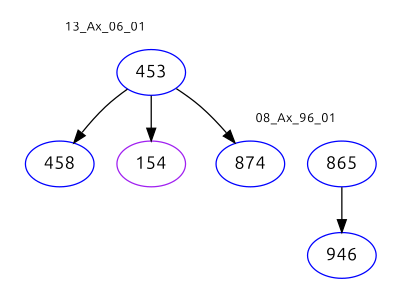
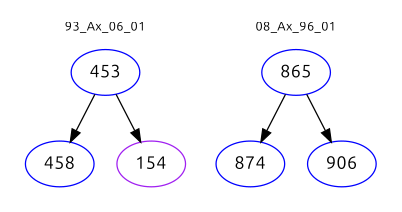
cluster "13_Ax_06_01": label "13_Ax_06_01" -> "93_Ax_06_01"
edge "453" -> "874": now "865" -> "874"
node "946": label "946" -> "906"
